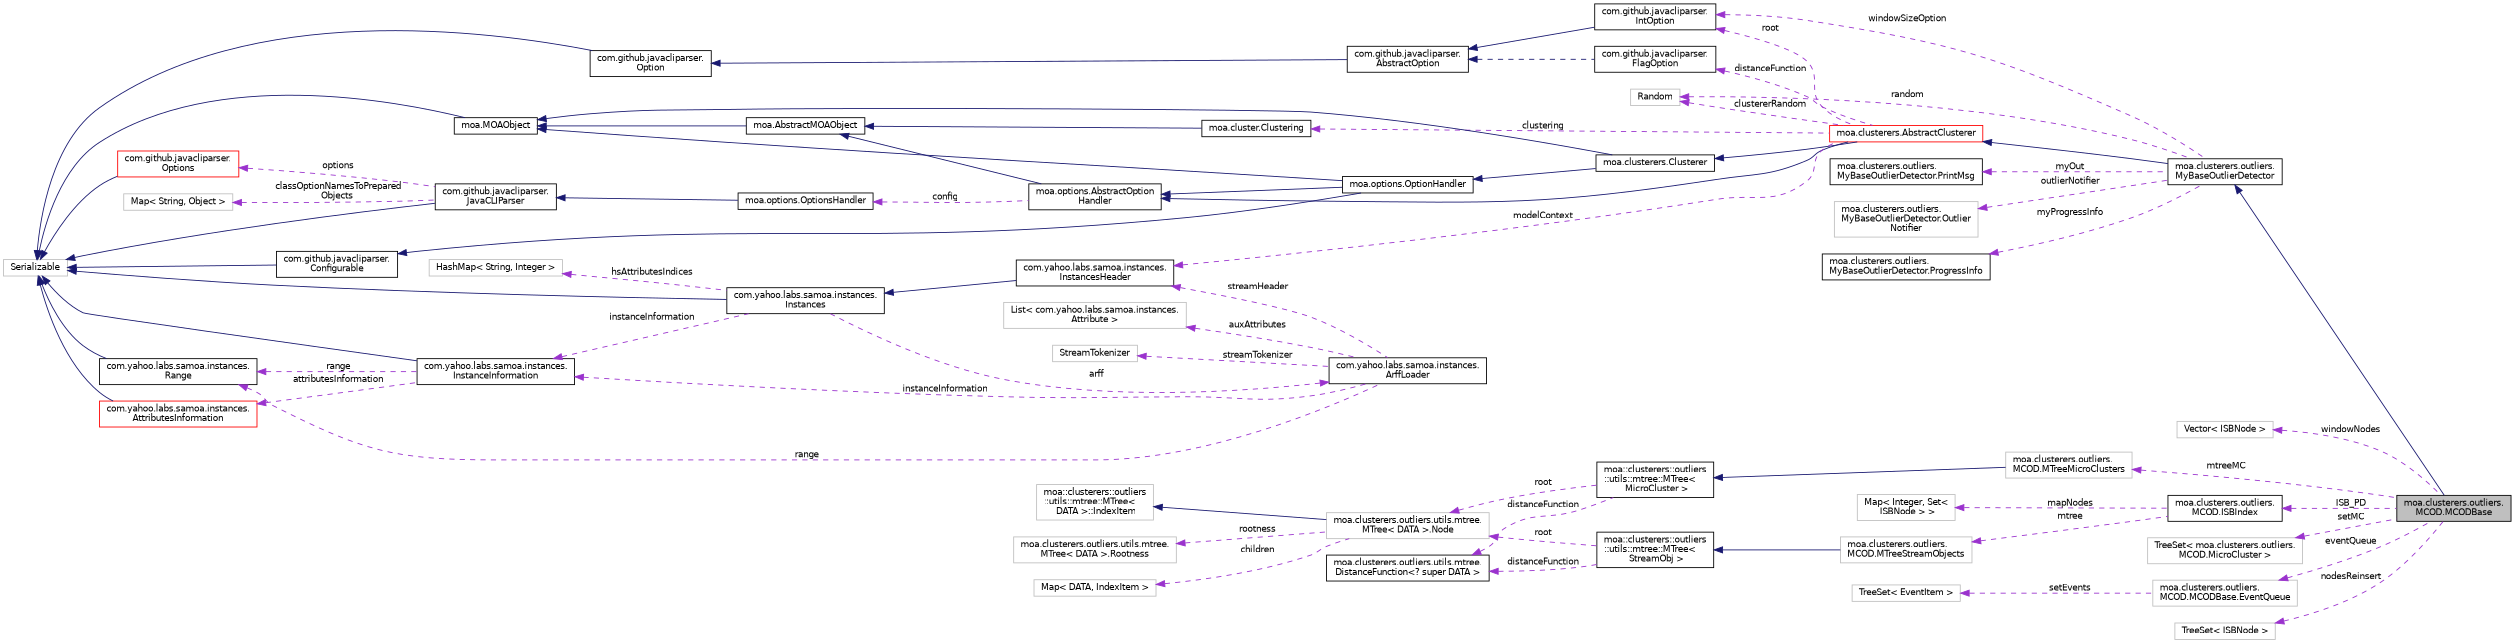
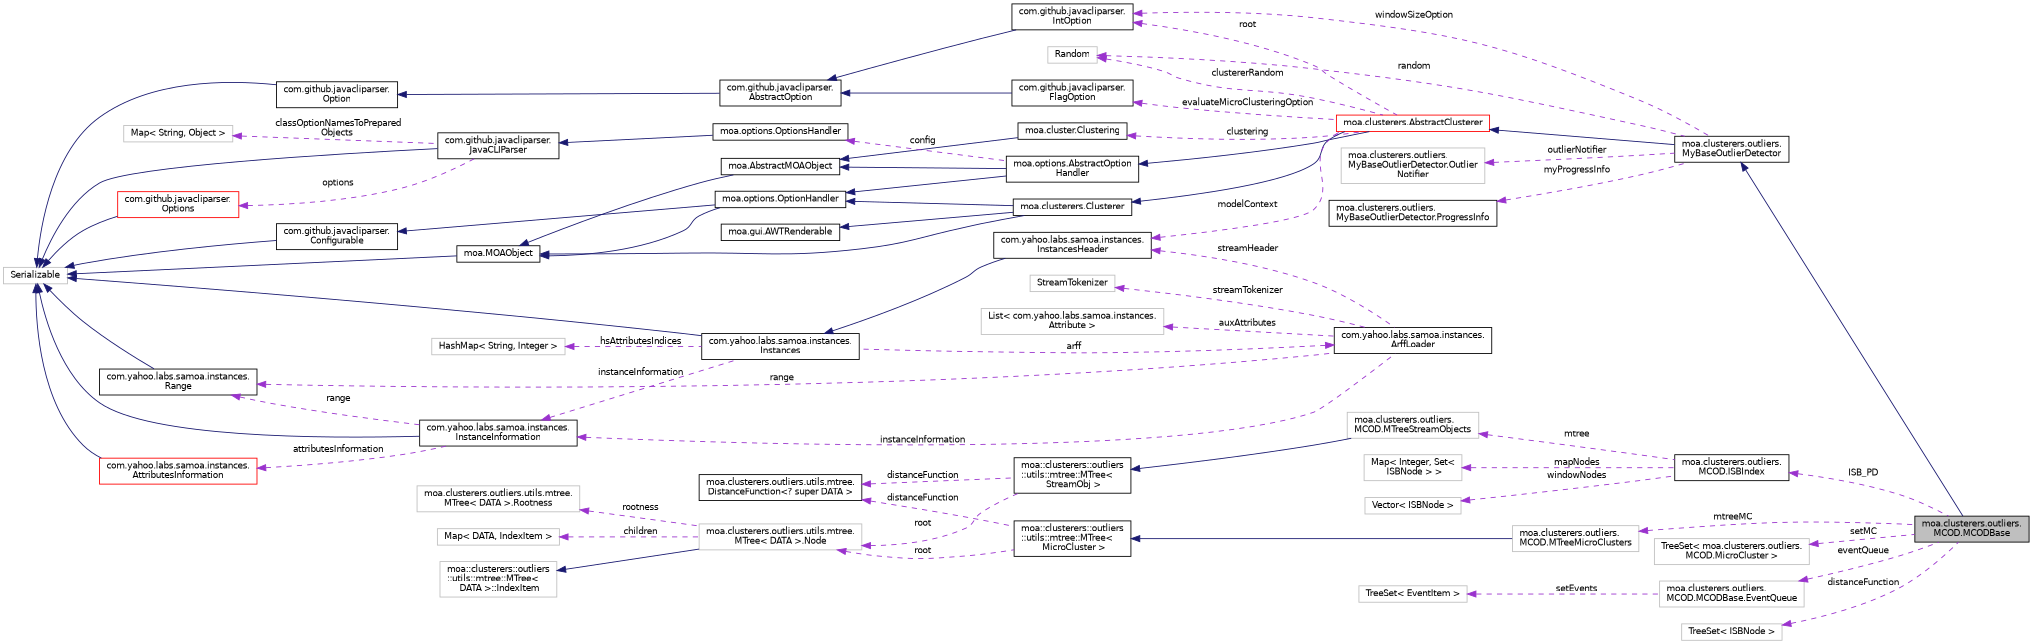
edge "com.github.javacliparser. FlagOption" -> "com.github.javacliparser. AbstractOption": style dashed -> solid
edge "moa.clusterers.AbstractClusterer" -> "com.github.javacliparser. FlagOption": label " distanceFunction" -> " evaluateMicroClusteringOption"
node "moa.clusterers.outliers. MyBaseOutlierDetector.PrintMsg": removed
edge "moa.options.OptionHandler" -> "moa.options.AbstractOption Handler": reversed
node "moa.gui.AWTRenderable": added
edge "moa.clusterers.outliers. MCOD.MCODBase" -> "Vector< ISBNode >": now "moa.clusterers.outliers. MCOD.ISBIndex" -> "Vector< ISBNode >"
edge "moa.clusterers.outliers. MCOD.MCODBase" -> "TreeSet< ISBNode >": label " nodesReinsert" -> " distanceFunction"
